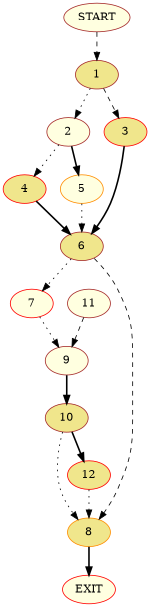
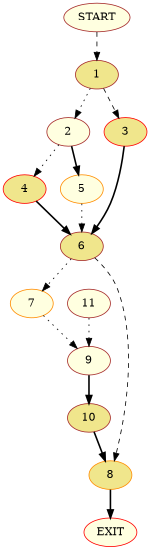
node "7": color red -> darkorange
edge "11" -> "9": style dashed -> dotted
edge "10" -> "8": style dotted -> bold
node "12": removed
